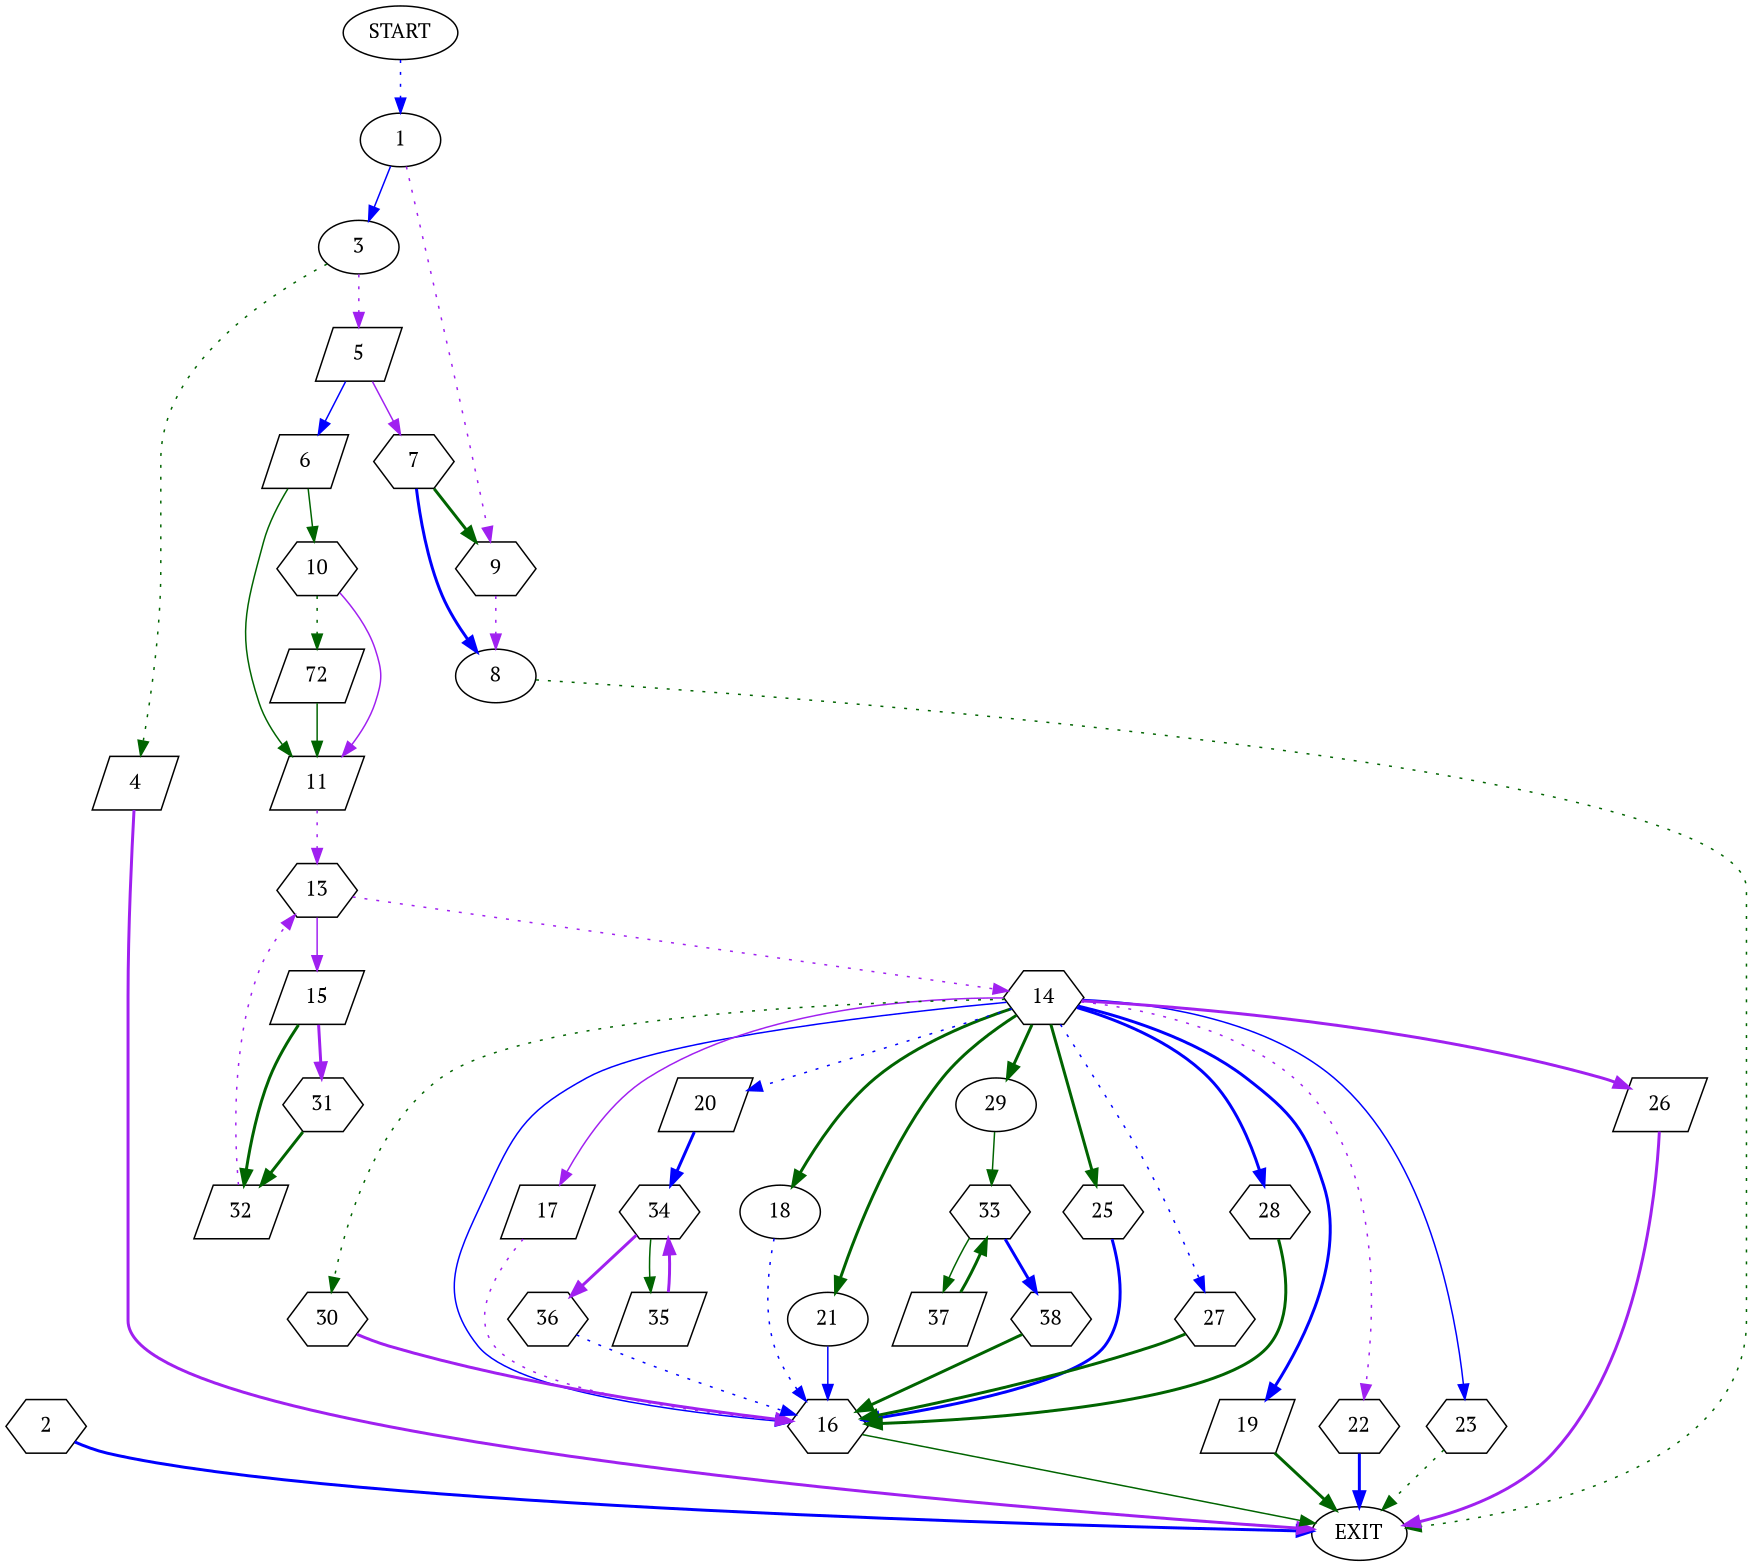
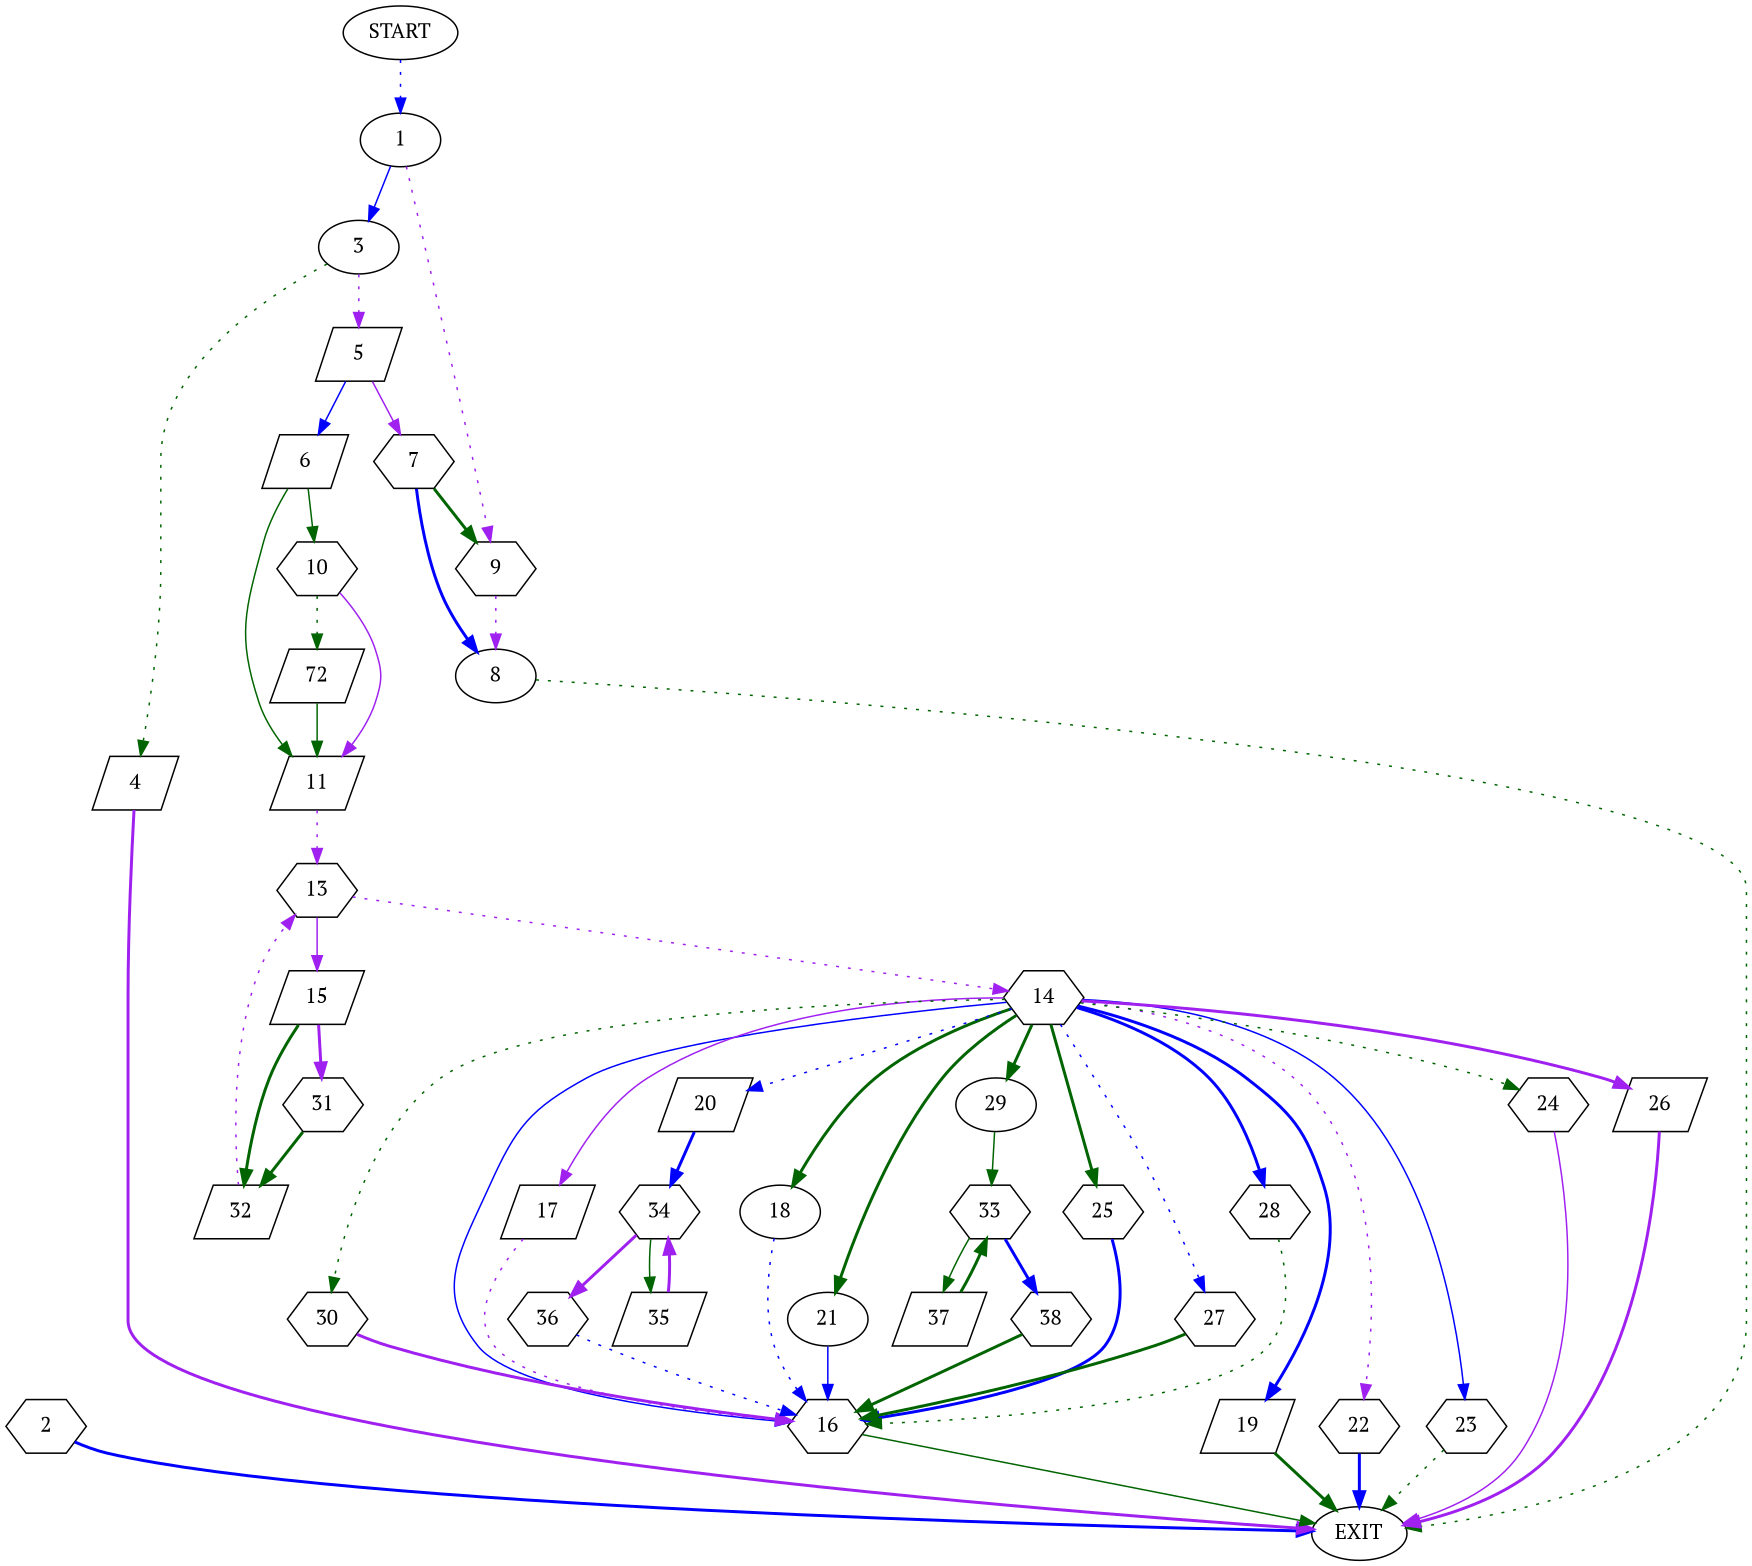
node "24": added
edge "28" -> "16": style bold -> dotted
